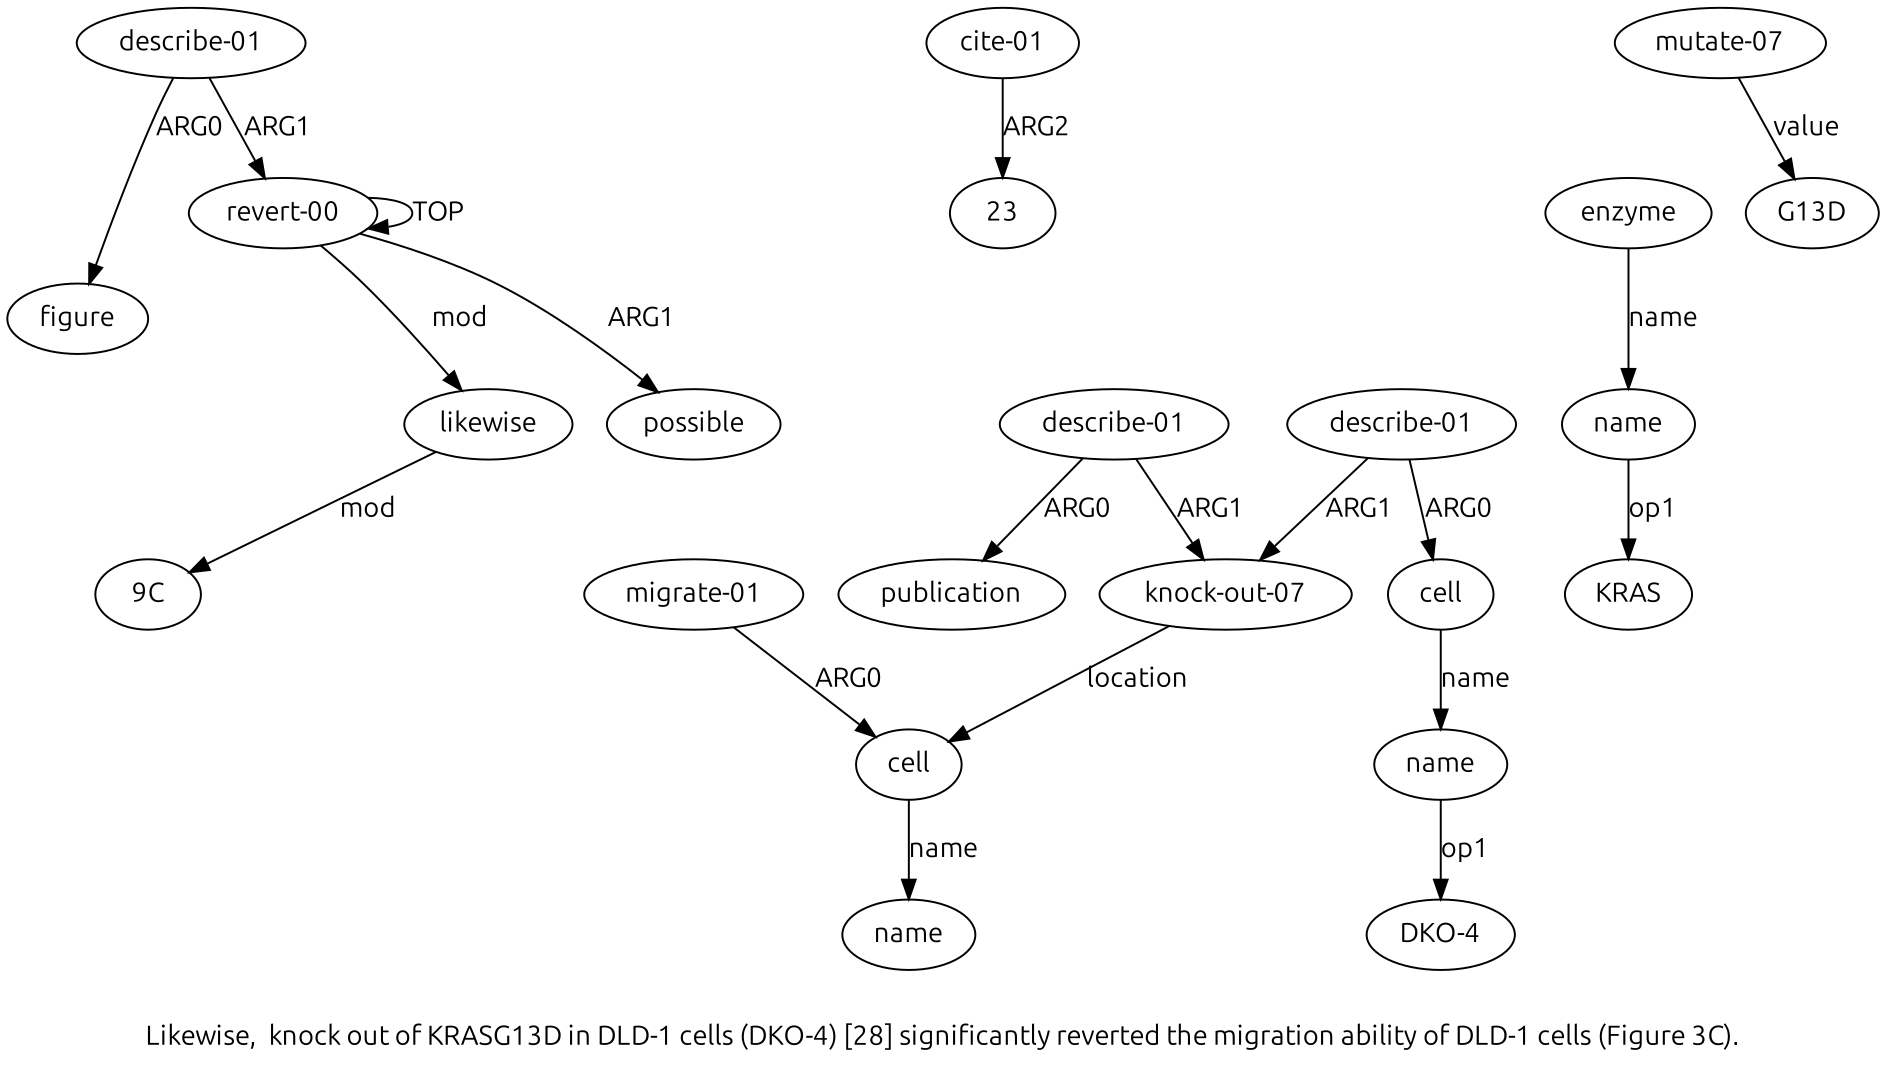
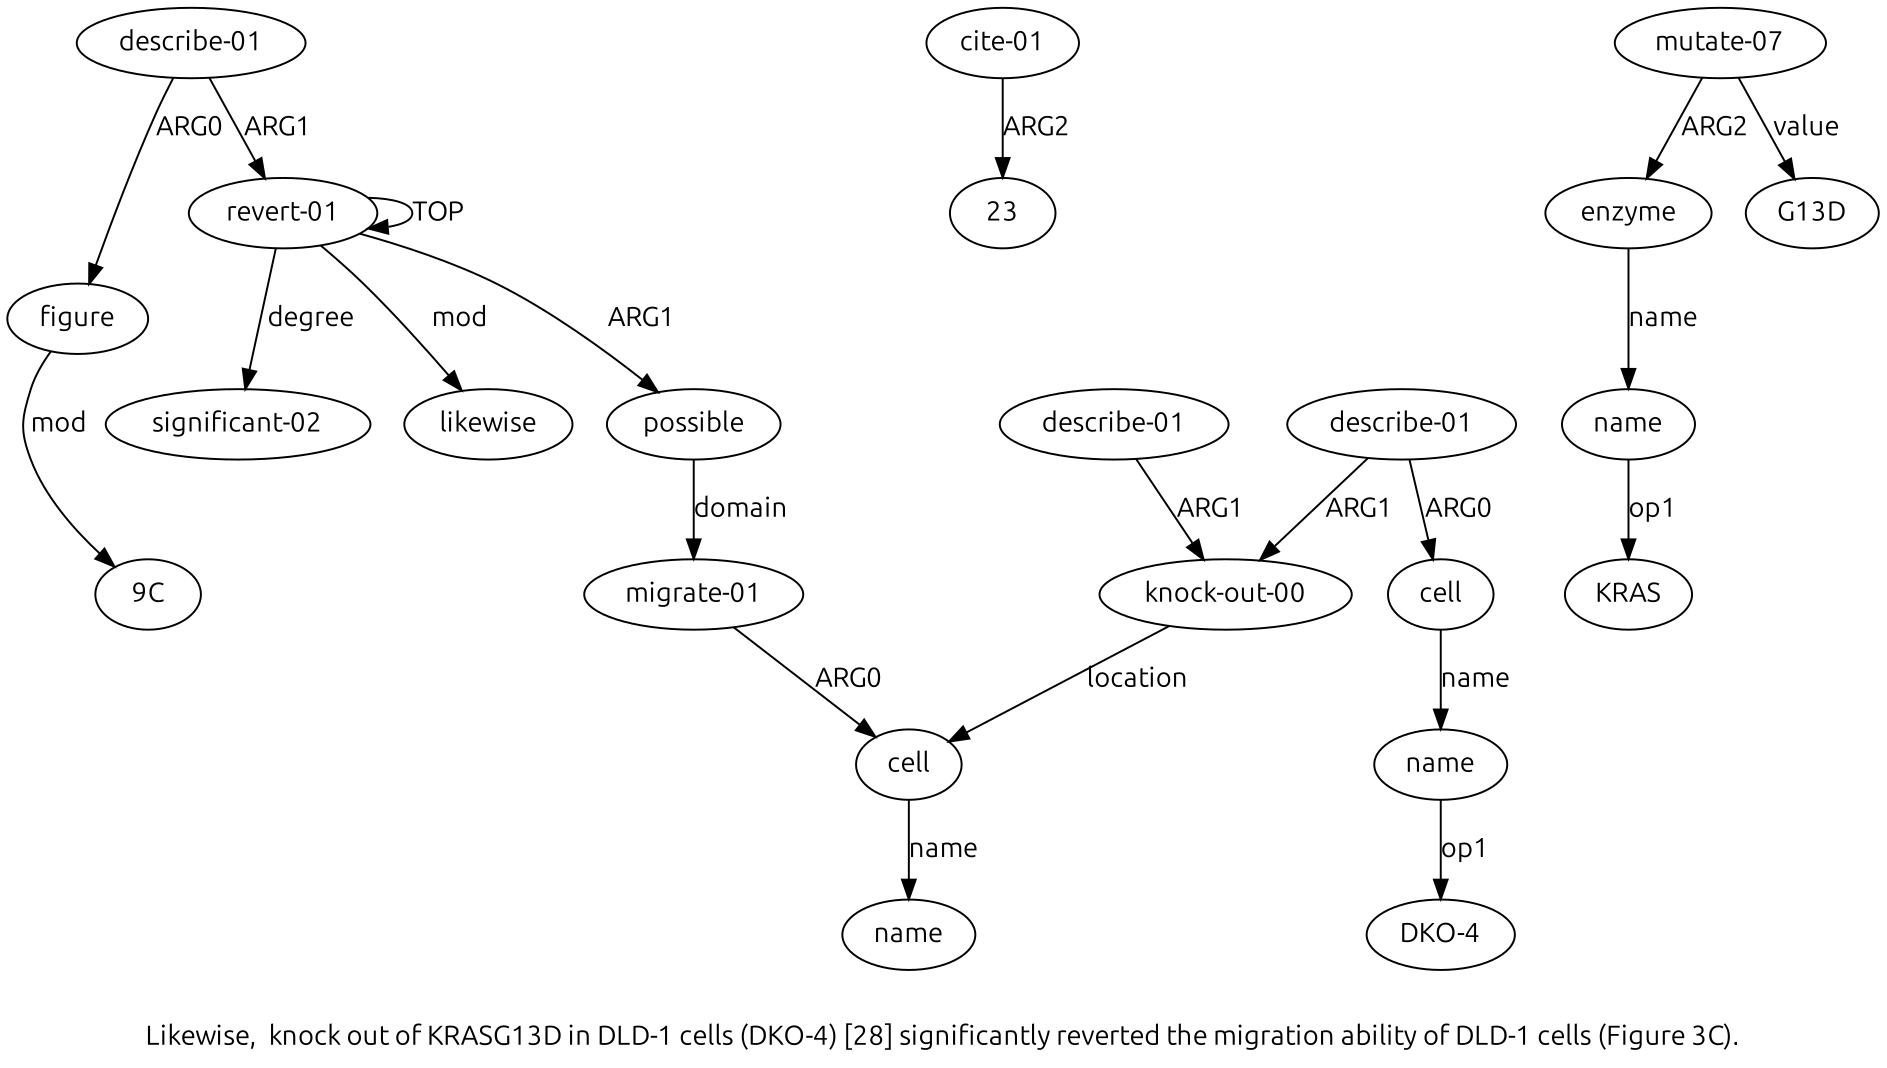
edge "mutate-07" -> "enzyme": added, label "ARG2"
node "revert-00": label "revert-00" -> "revert-01"
node "significant-02": added
edge "possible" -> "migrate-01": added, label "domain"
edge "likewise" -> "9C": now "figure" -> "9C"
node "publication": removed
node "knock-out-07": label "knock-out-07" -> "knock-out-00"
